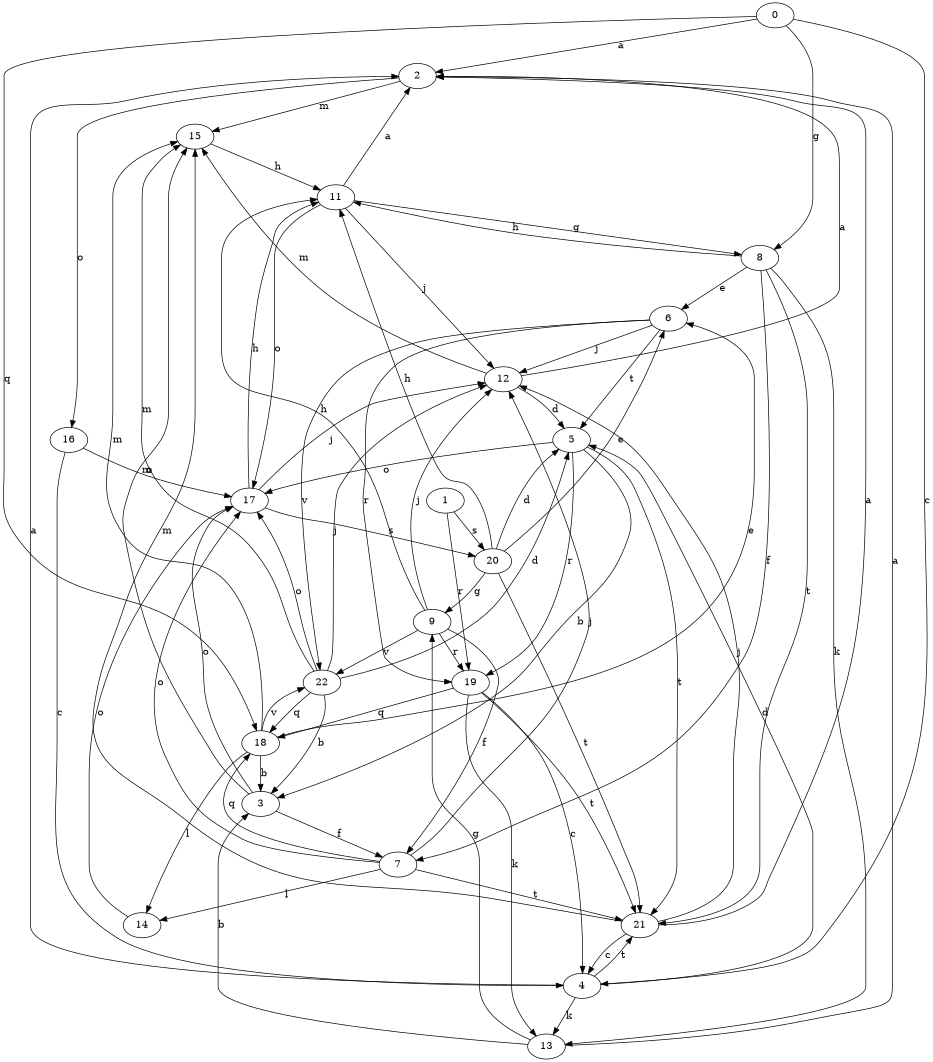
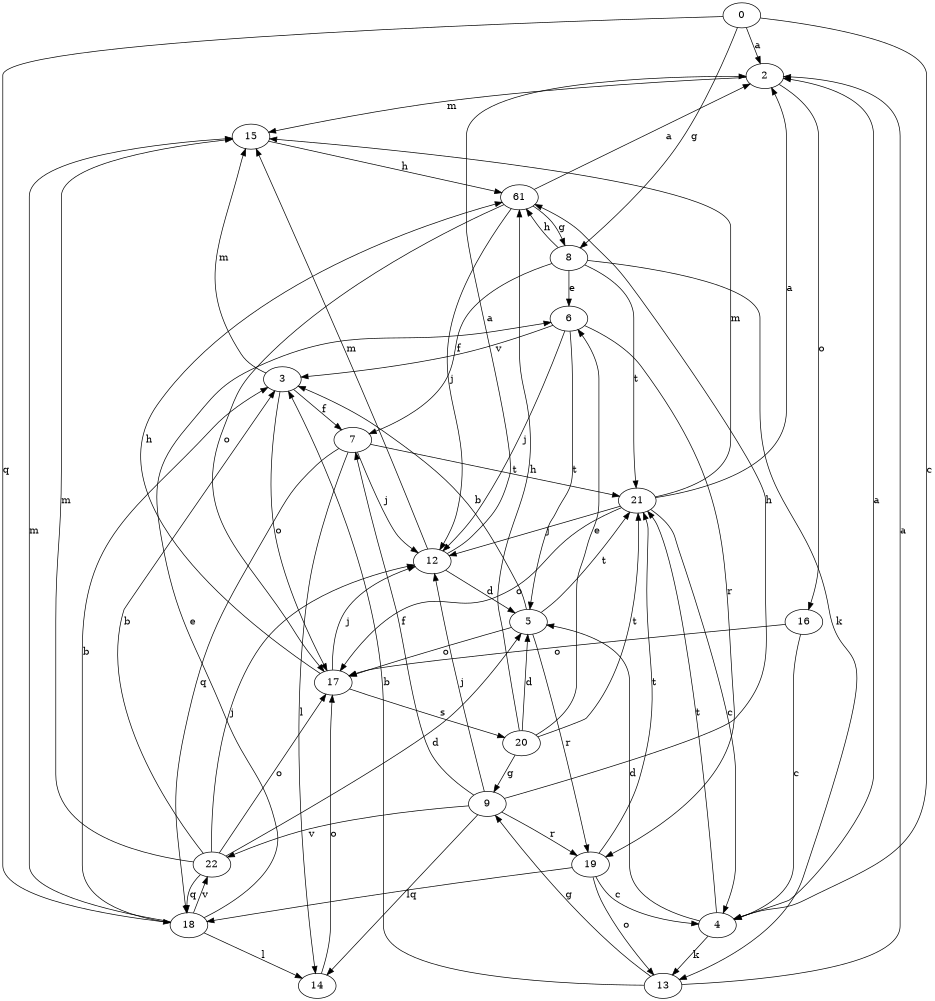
node "11": label "11" -> "61"
edge "6" -> "22": now "6" -> "3"
node "1": removed
edge "7" -> "17": now "21" -> "17"
edge "19" -> "13": label "k" -> "o"
edge "9" -> "14": added, label "l"
